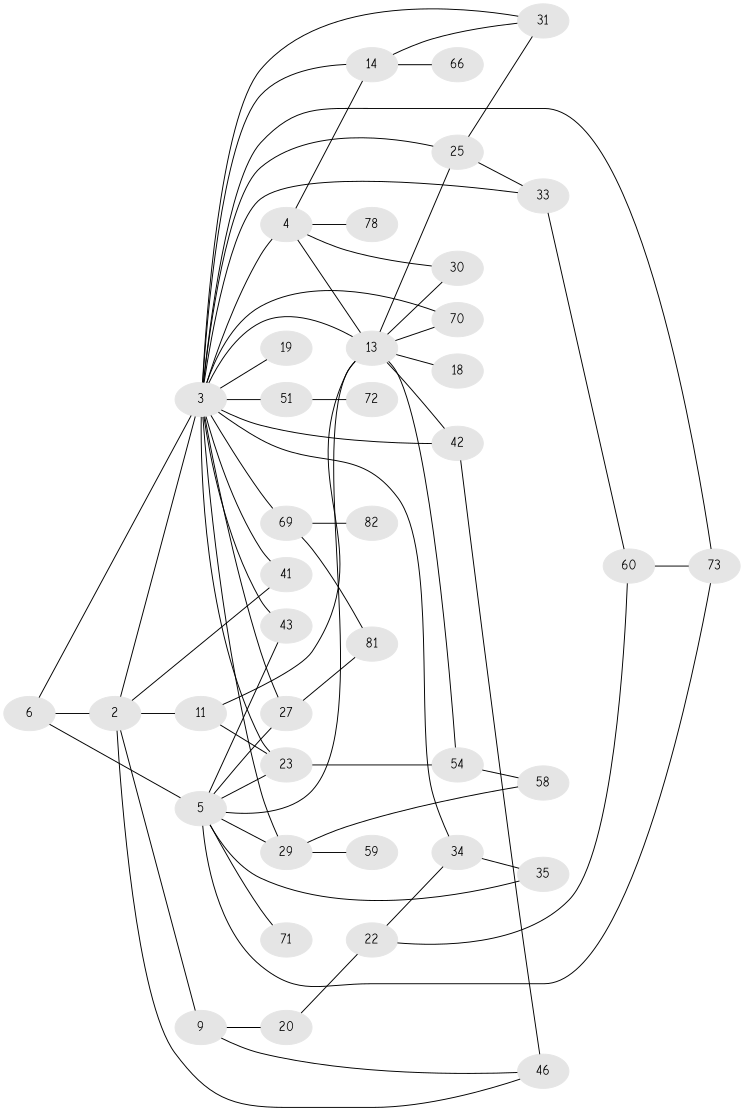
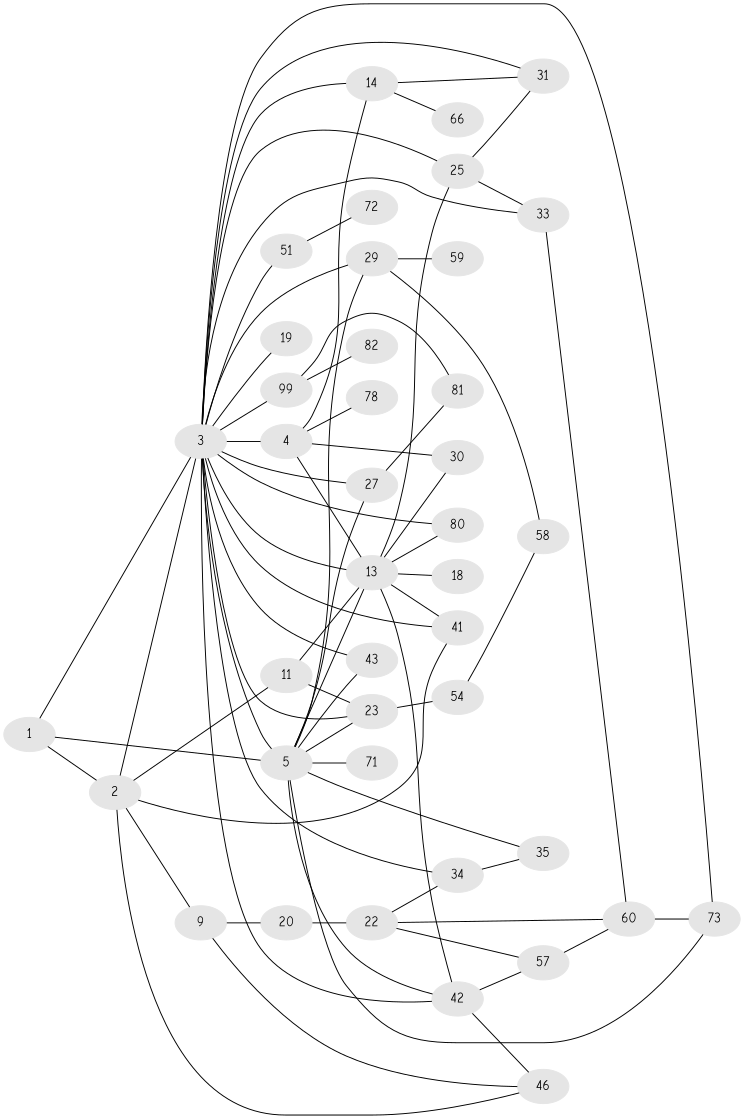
node "70": label "70" -> "80"
node "69": label "69" -> "99"
edge "13" -- "54": now "13" -- "41"
edge "3" -- "5": added
node "6": label "6" -> "1"
edge "5" -- "42": added
node "57": added
